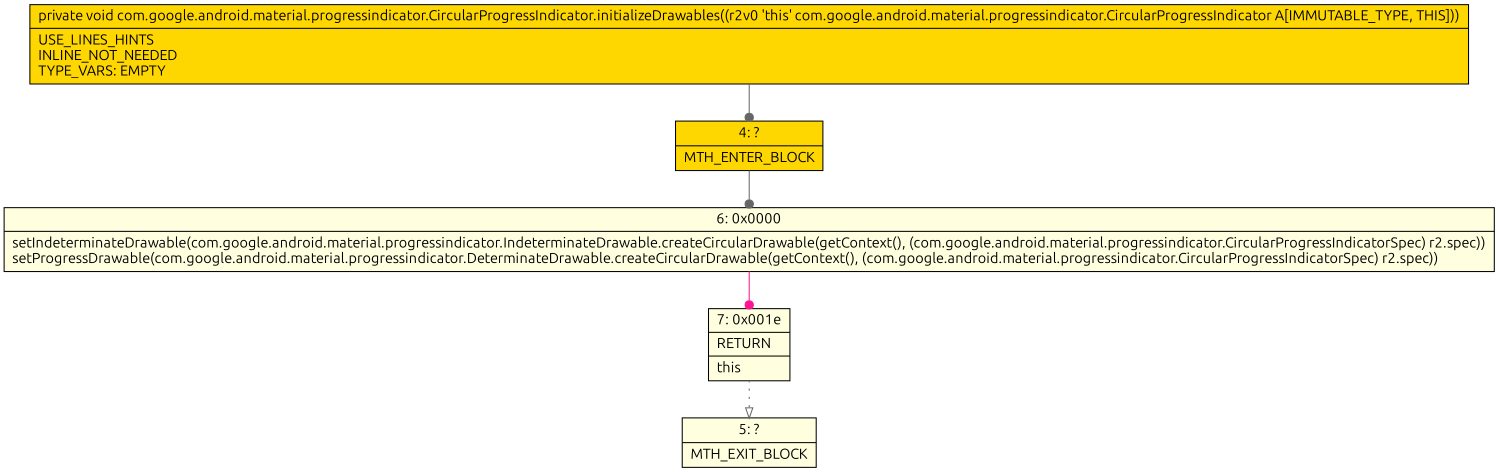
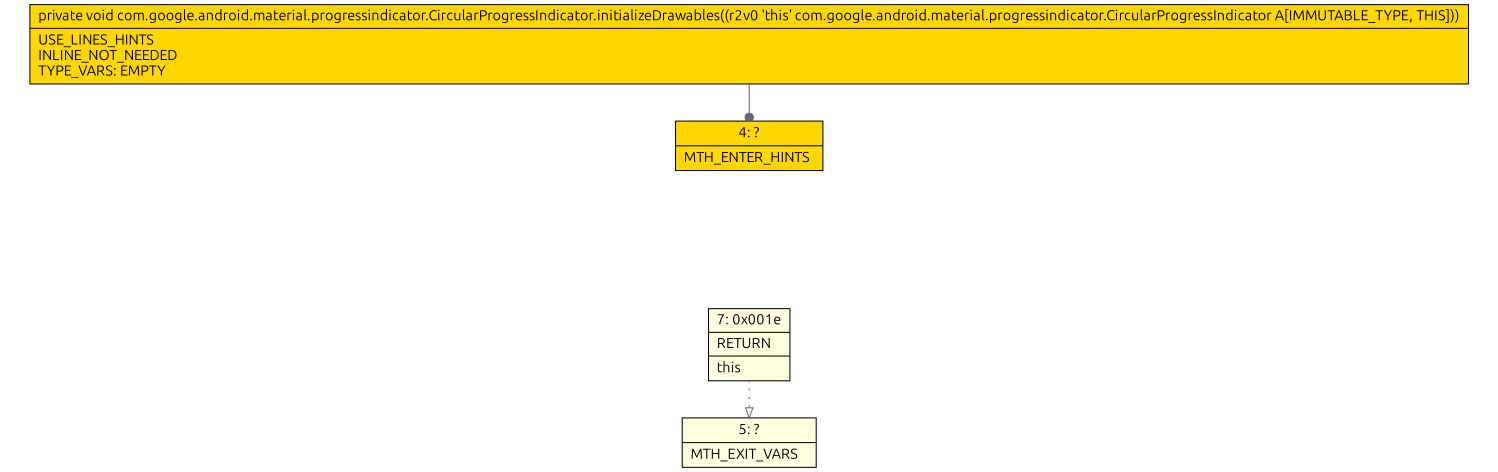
node "4: ?": text "MTH_ENTER_BLOCK" -> "MTH_ENTER_HINTS"
node "6: 0x0000": removed
node "5: ?": text "MTH_EXIT_BLOCK" -> "MTH_EXIT_VARS"
